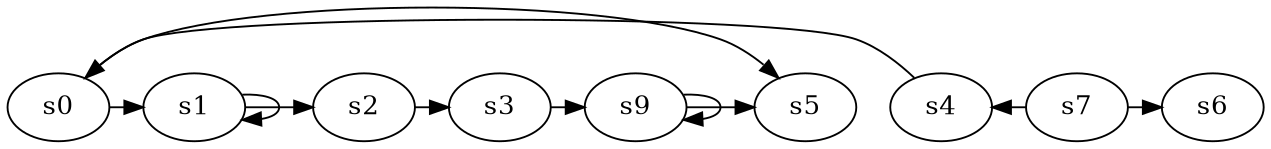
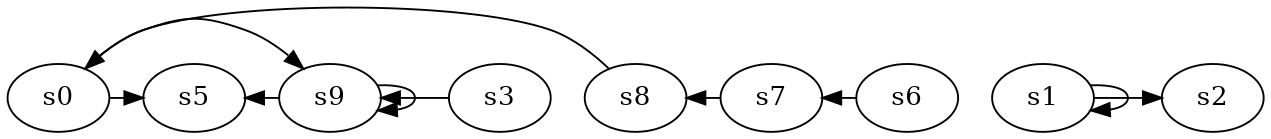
edge "s0" -> "s1": now "s0" -> "s9"
edge "s2" -> "s3": removed
node "s4": label "s4" -> "s8"
edge "s7" -> "s6": reversed
